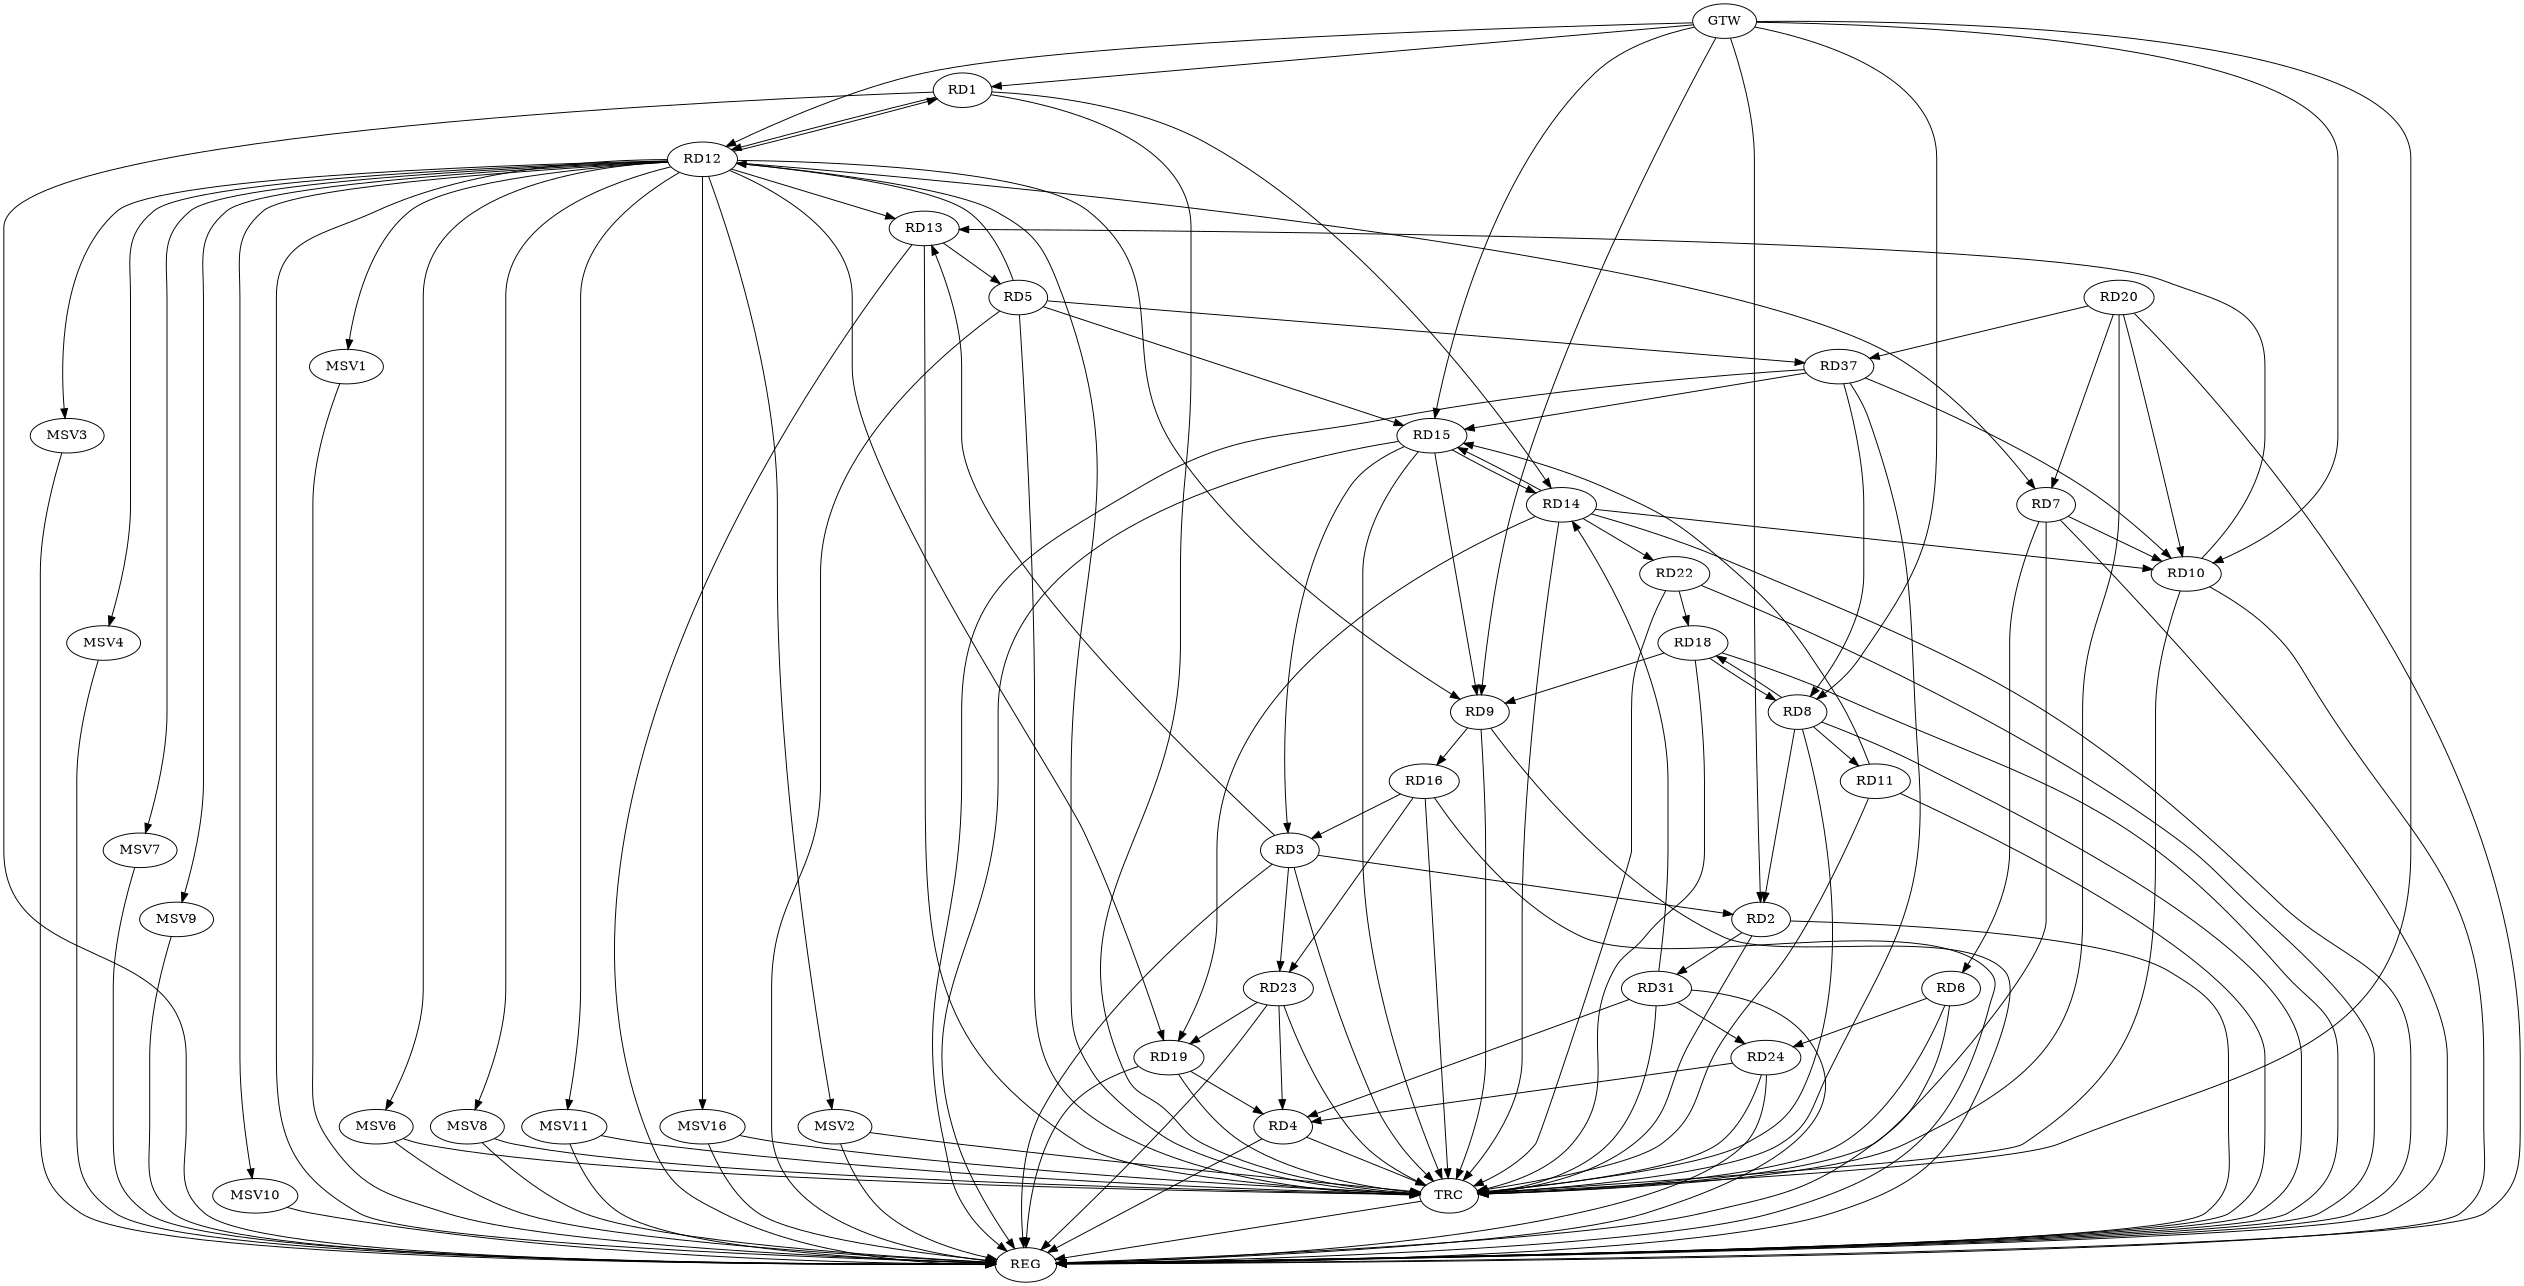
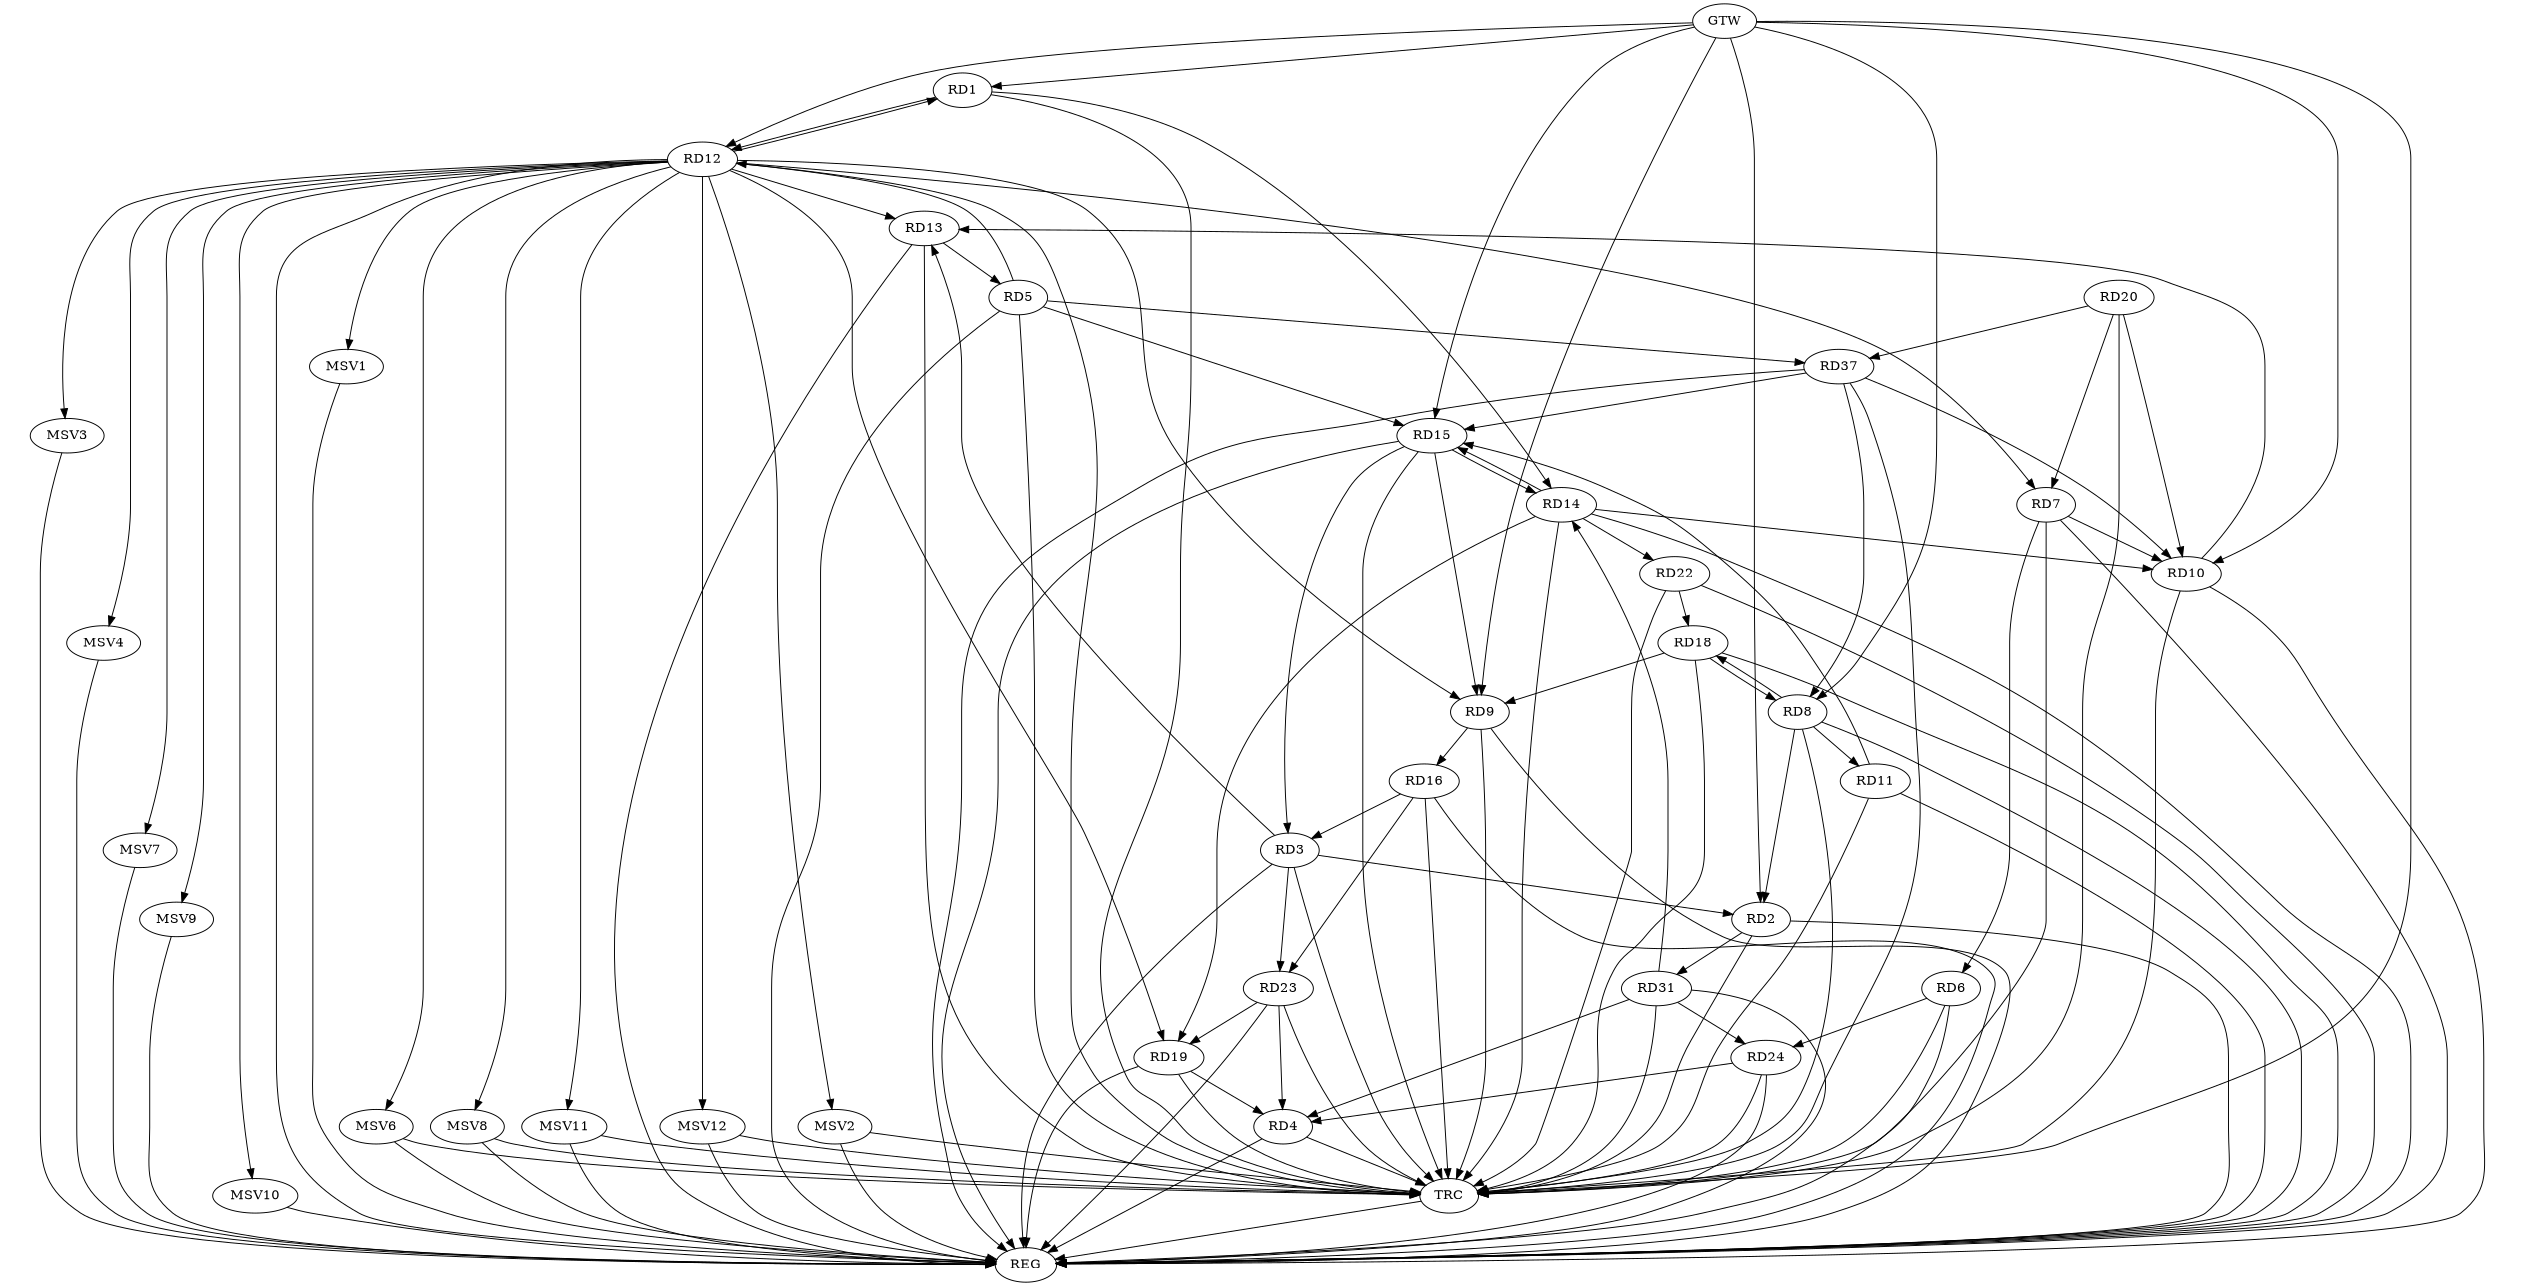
edge "RD1" -> "REG": removed
node "MSV16": label "MSV16" -> "MSV12"
edge "RD20" -> "REG": removed
